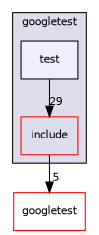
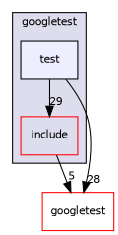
edge "test" -> "googletest": added
